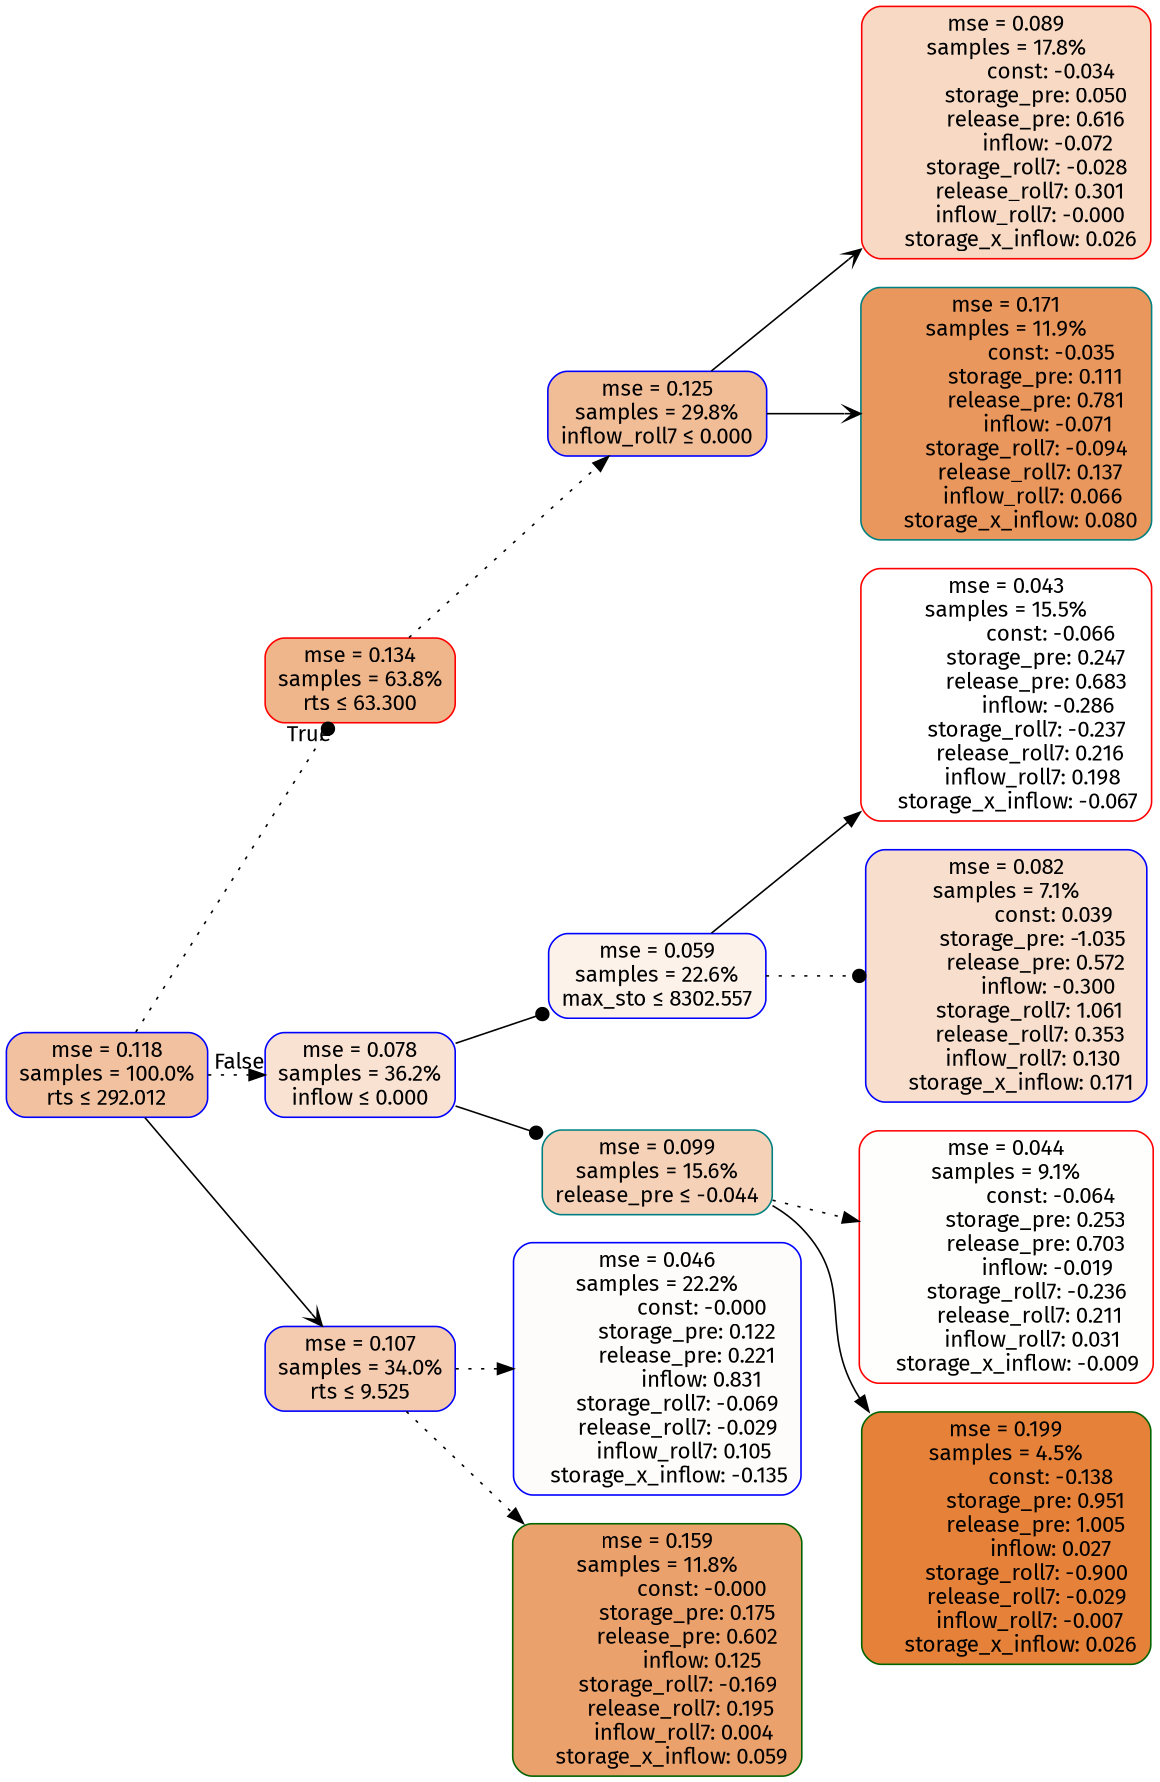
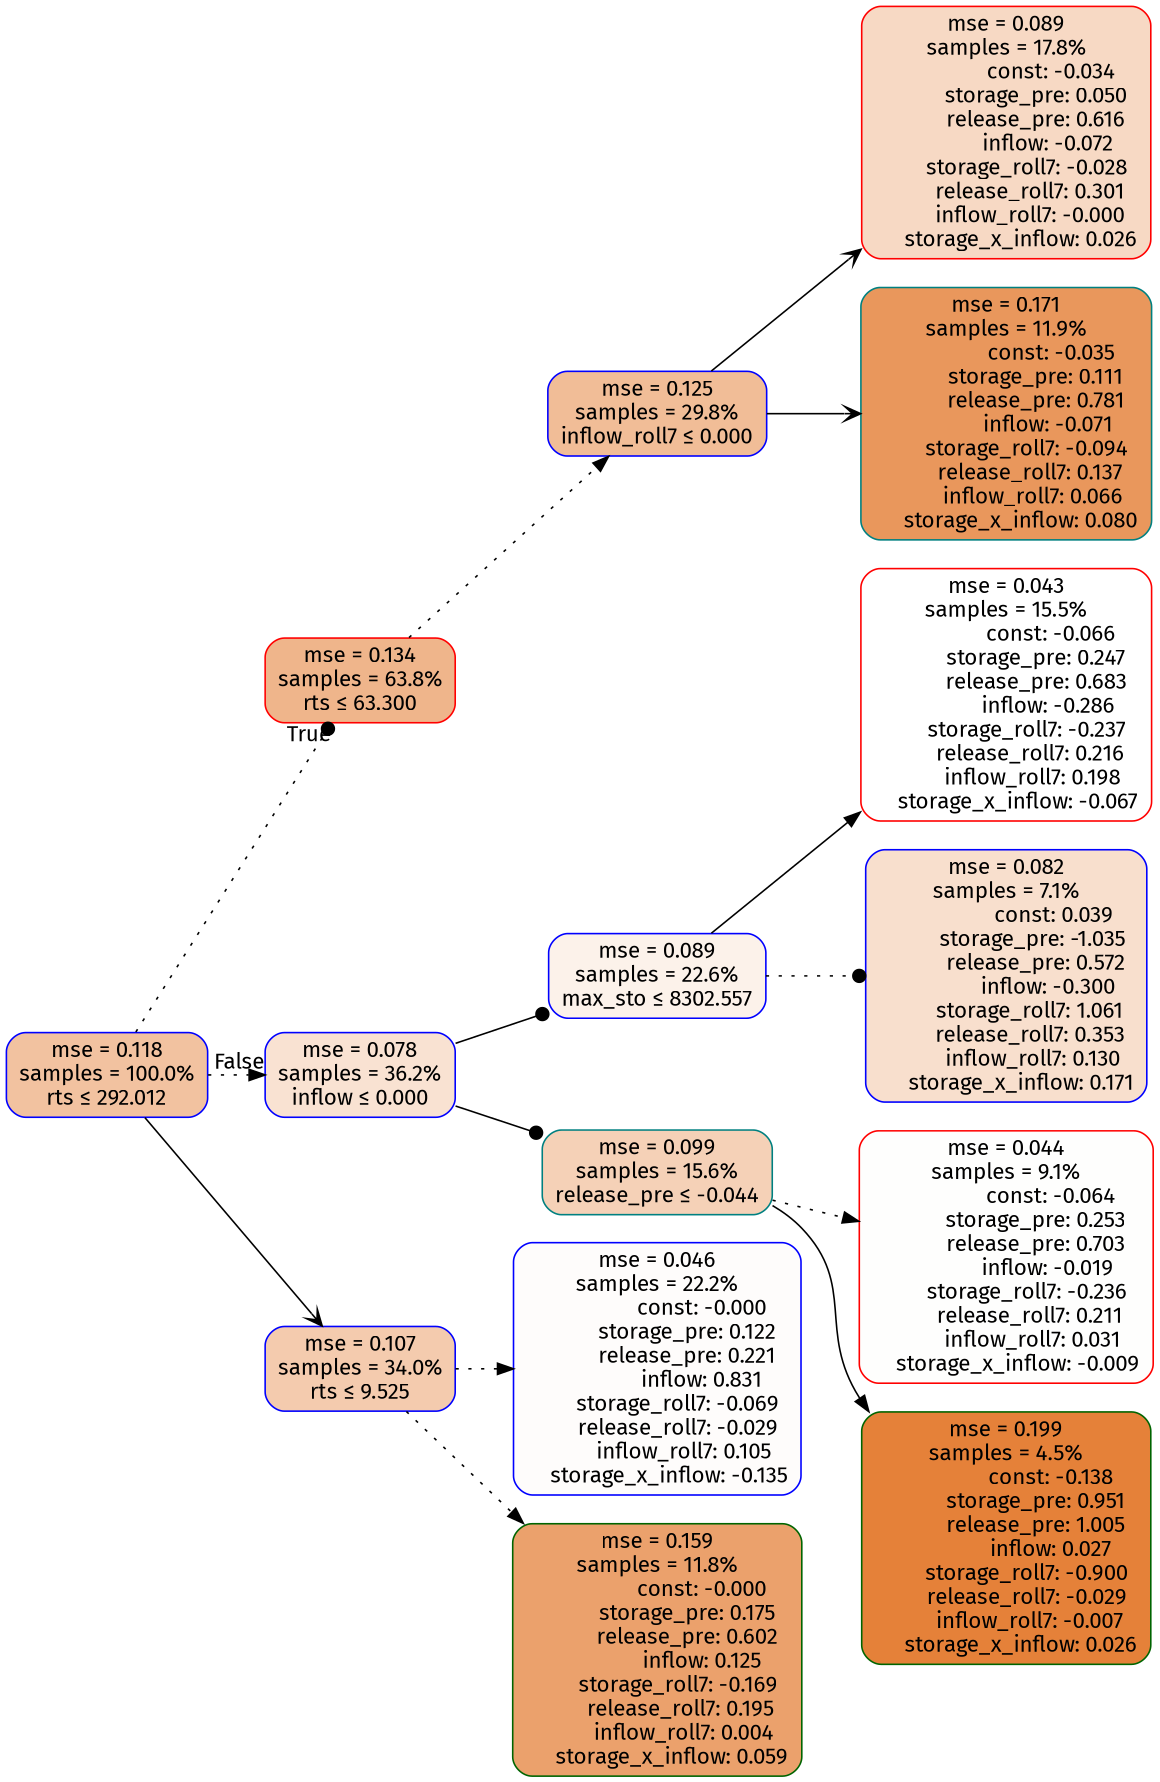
node "mse = 0.059 samples = 22.6% max_sto ≤ 8302.557": label "mse = 0.059 samples = 22.6% max_sto ≤ 8302.557" -> "mse = 0.089 samples = 22.6% max_sto ≤ 8302.557"
